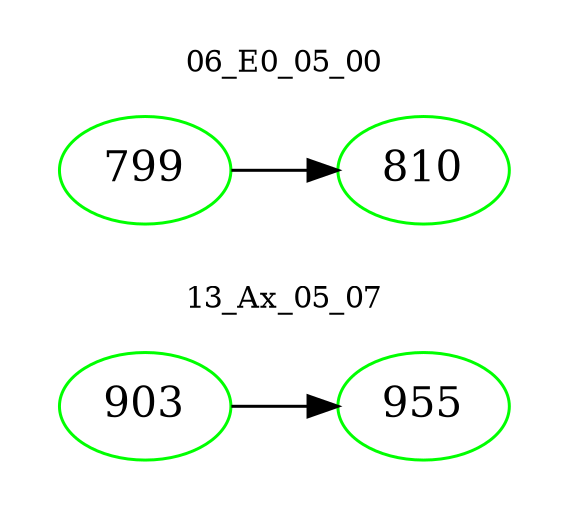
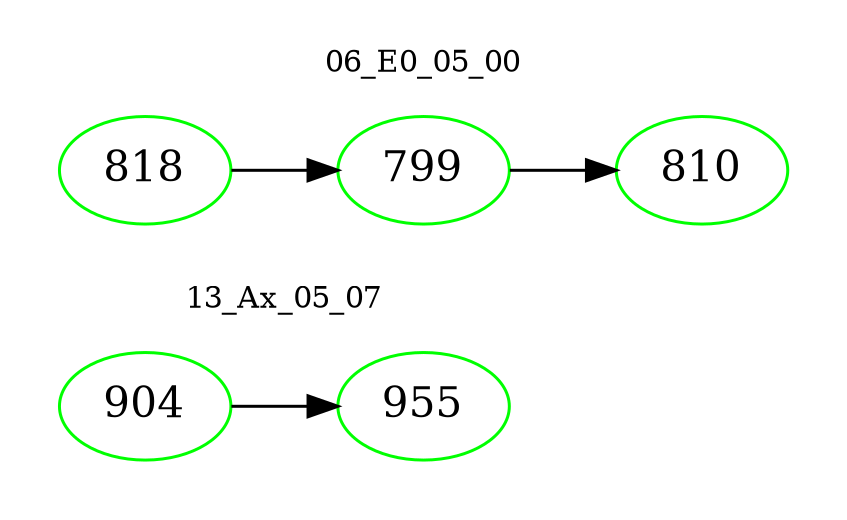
node "818": added
node "903": label "903" -> "904"
